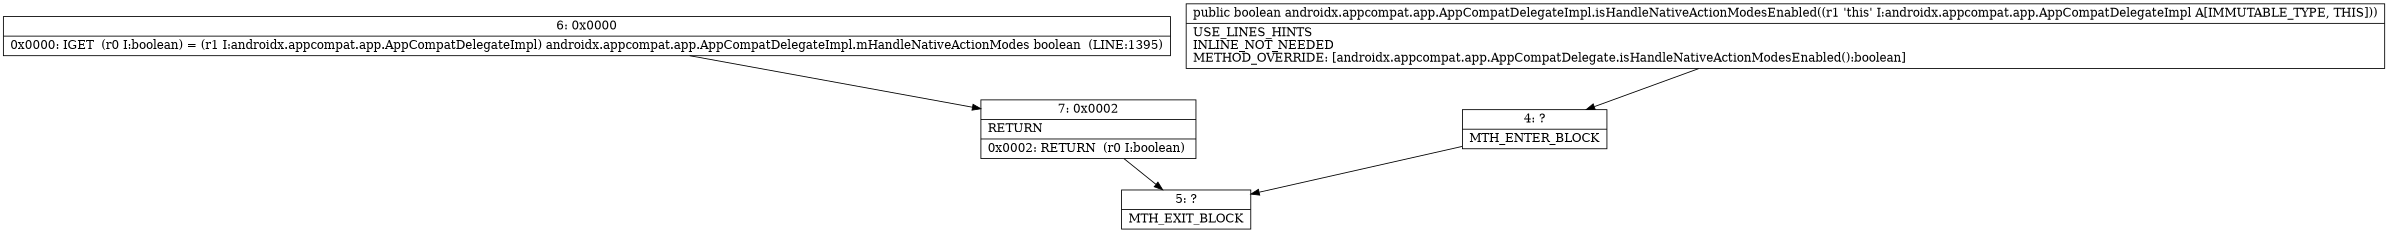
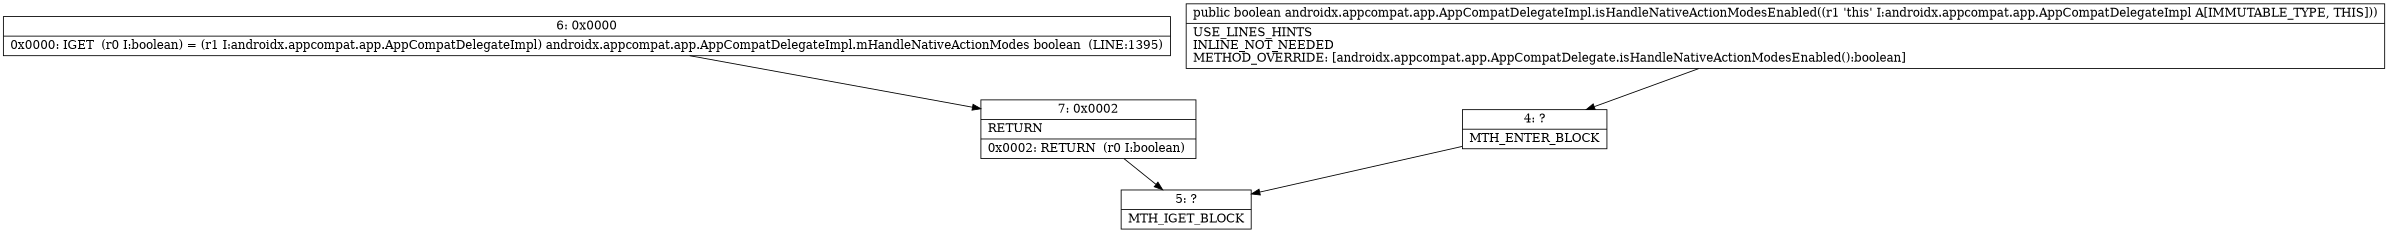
node "5: ?": text "MTH_EXIT_BLOCK" -> "MTH_IGET_BLOCK"
